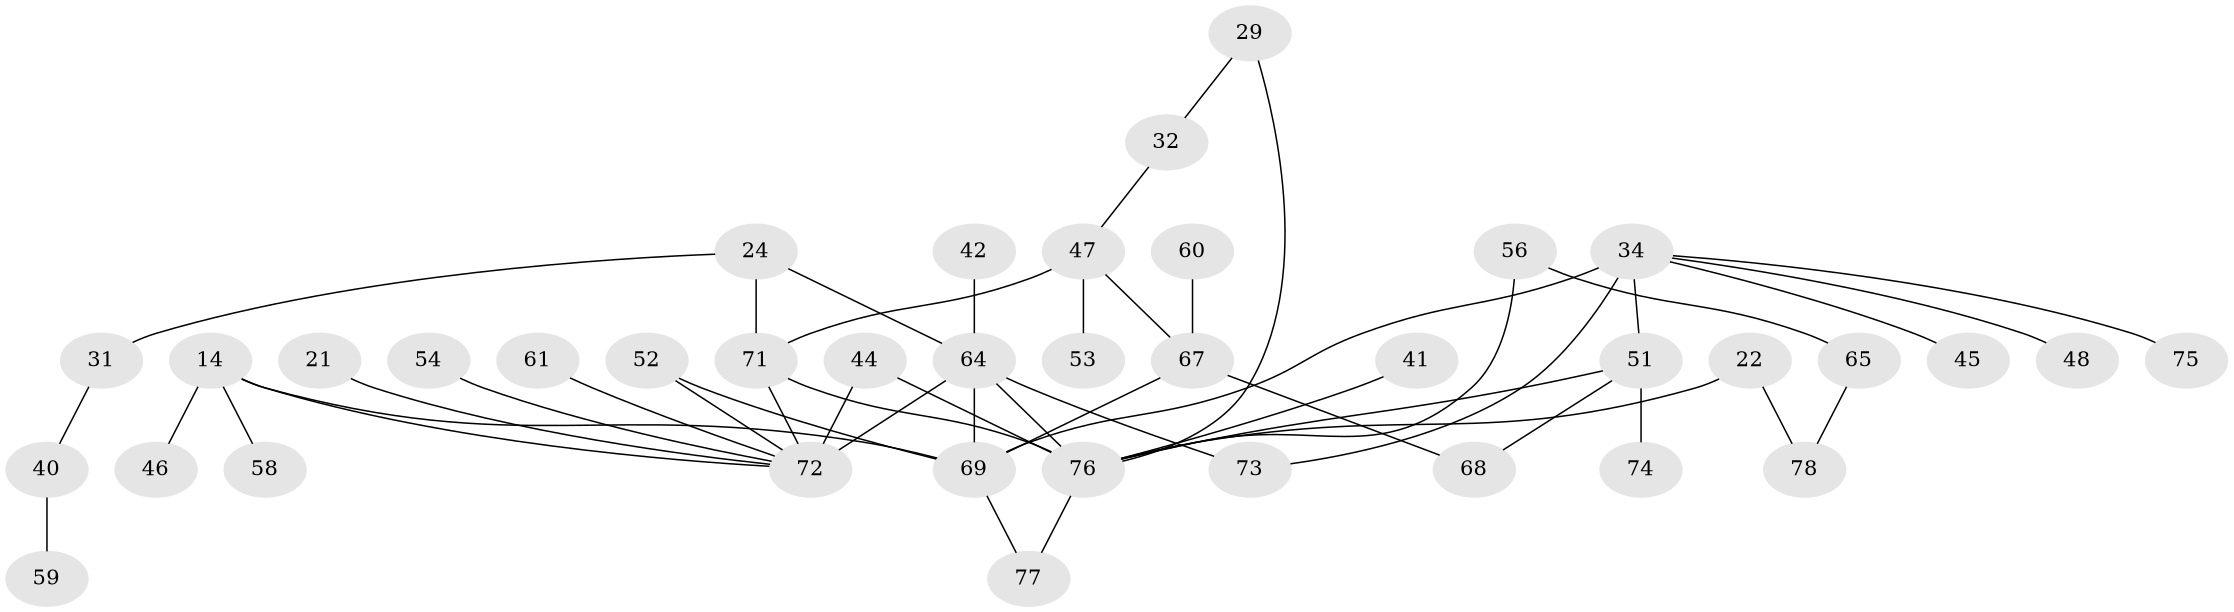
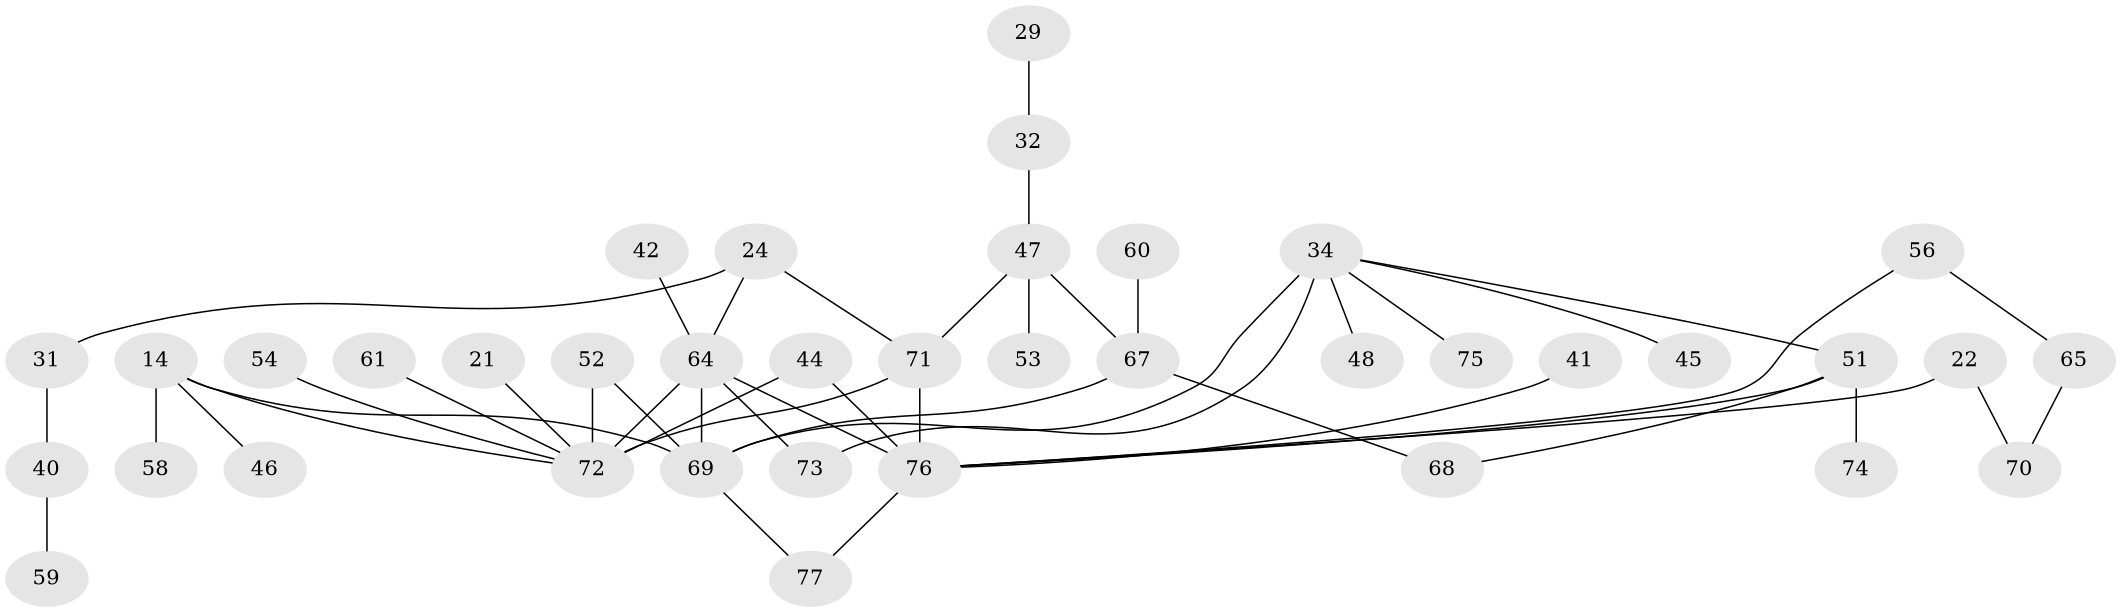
edge "29" -- "76": removed
node "78": label "78" -> "70"
